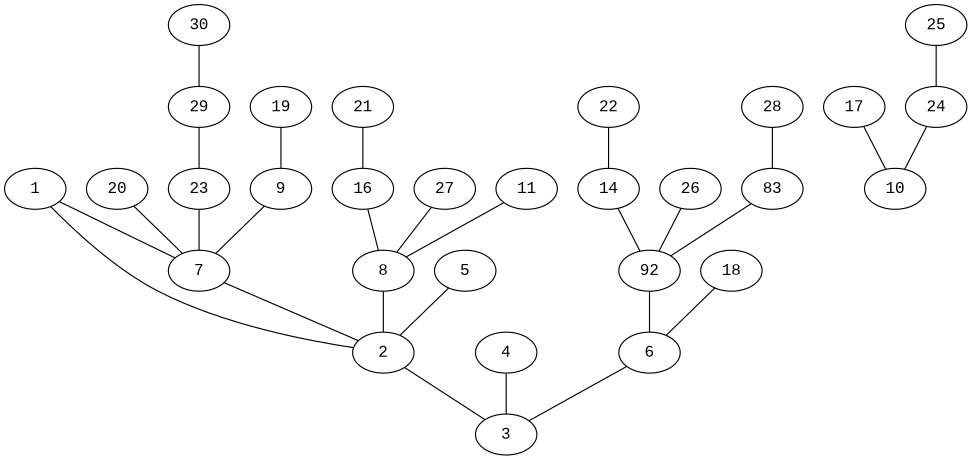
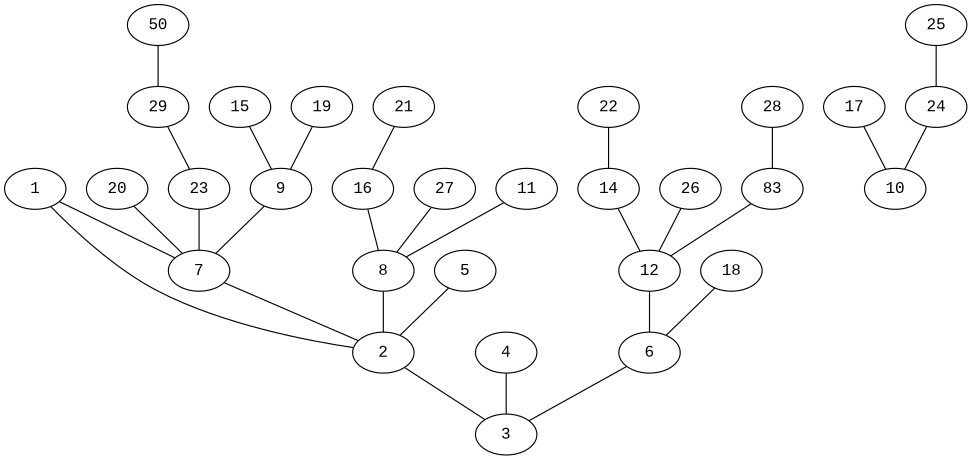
node "30": label "30" -> "50"
node "15": added
node "92": label "92" -> "12"
